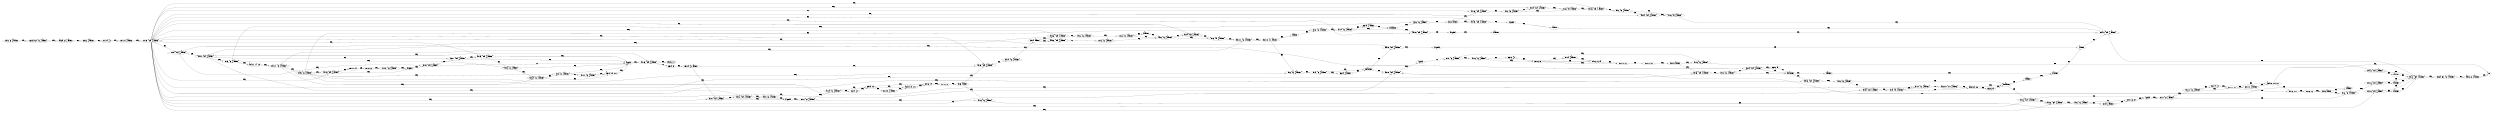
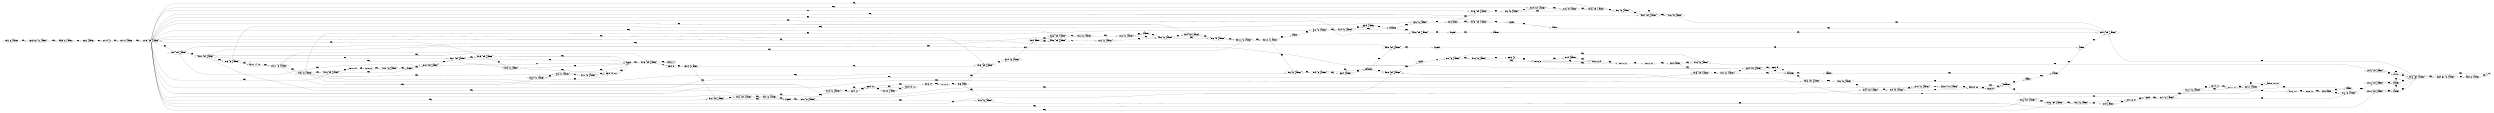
edge "and w10 , w10 , w11" -> "ret": now "ldur w0 , [ x29 , #- address ]" -> "ret"
edge "ldr x3 , [ sp , # address ]" -> "ldrb w9 , [ sp , # address ]": now "ldr x3 , [ sp , # address ]" -> "and w4 , w9 , w10"
edge "and w9 , w9 , w10" -> "mov w8 , w9": removed, label "DFG"
